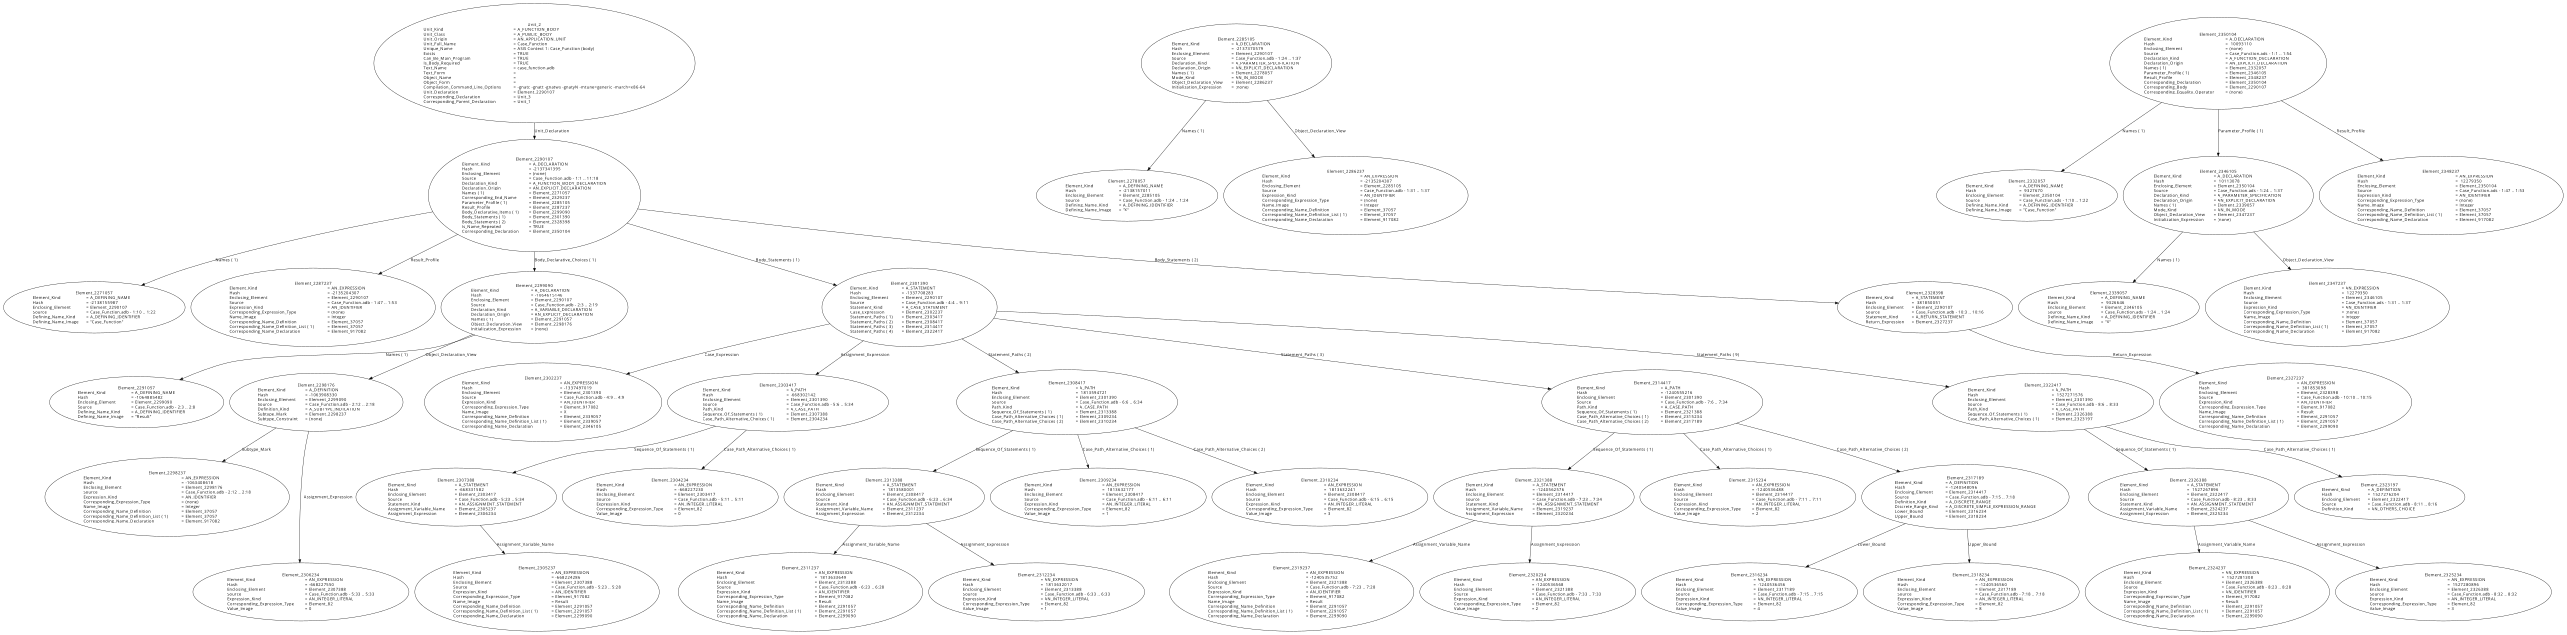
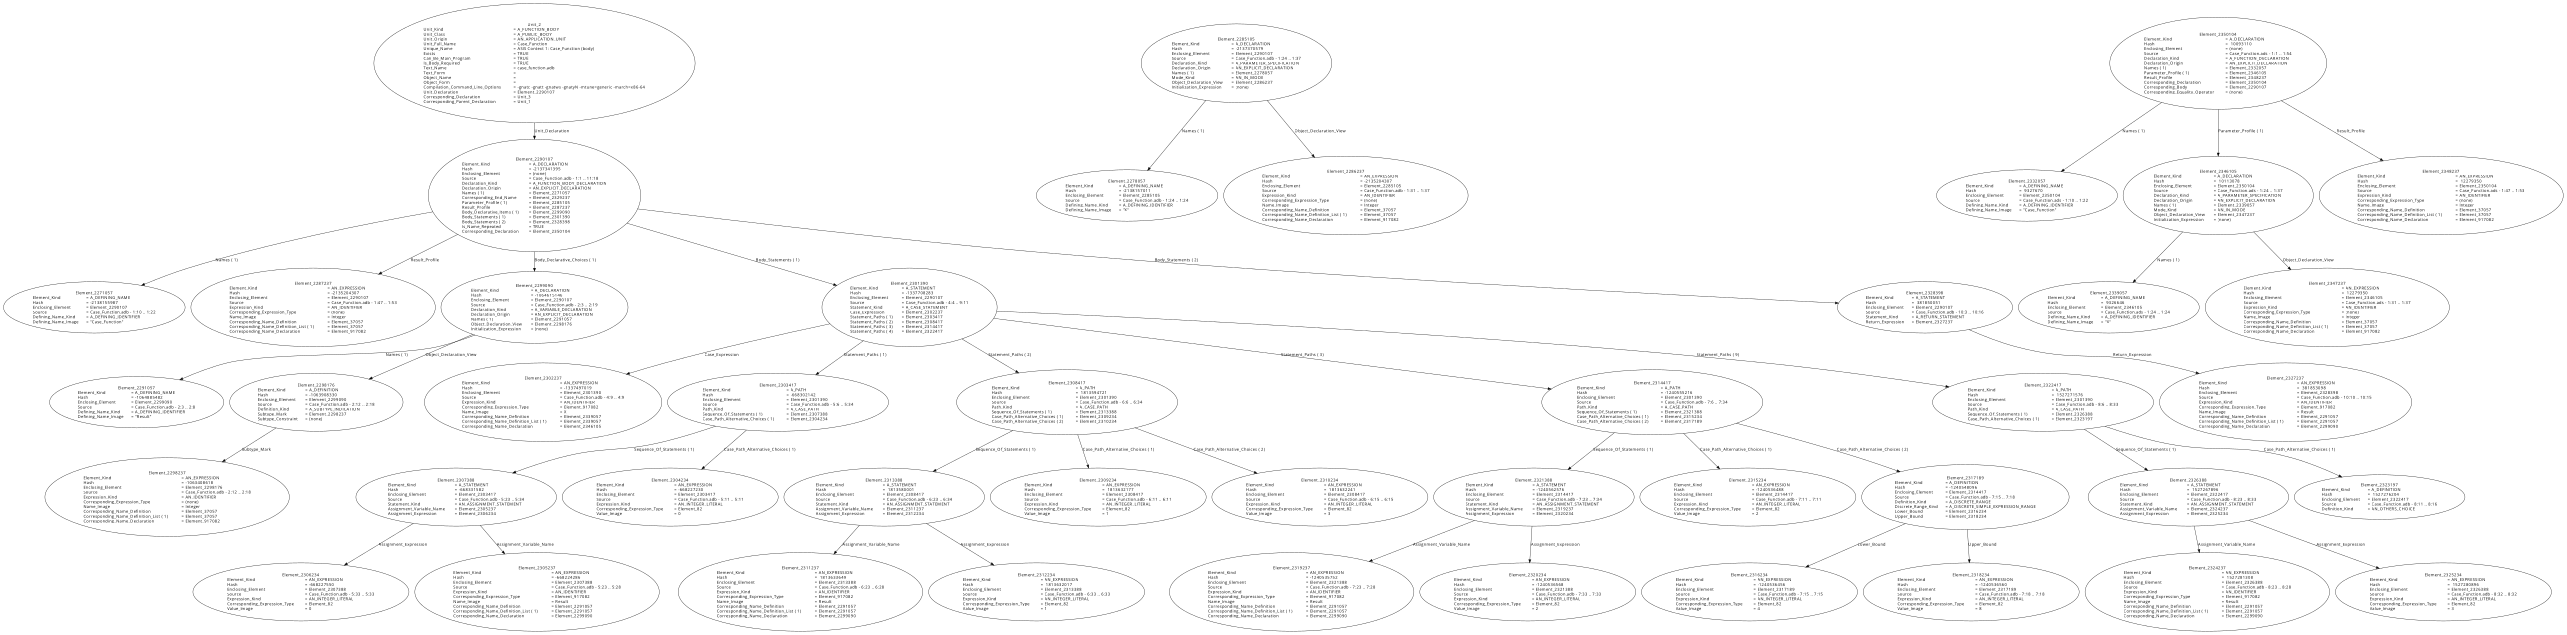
edge "Element_2301390" -> "Element_2303417": label "Assignment_Expression" -> "Statement_Paths ( 1)"
edge "Element_2298176" -> "Element_2306234": now "Element_2307388" -> "Element_2306234"
